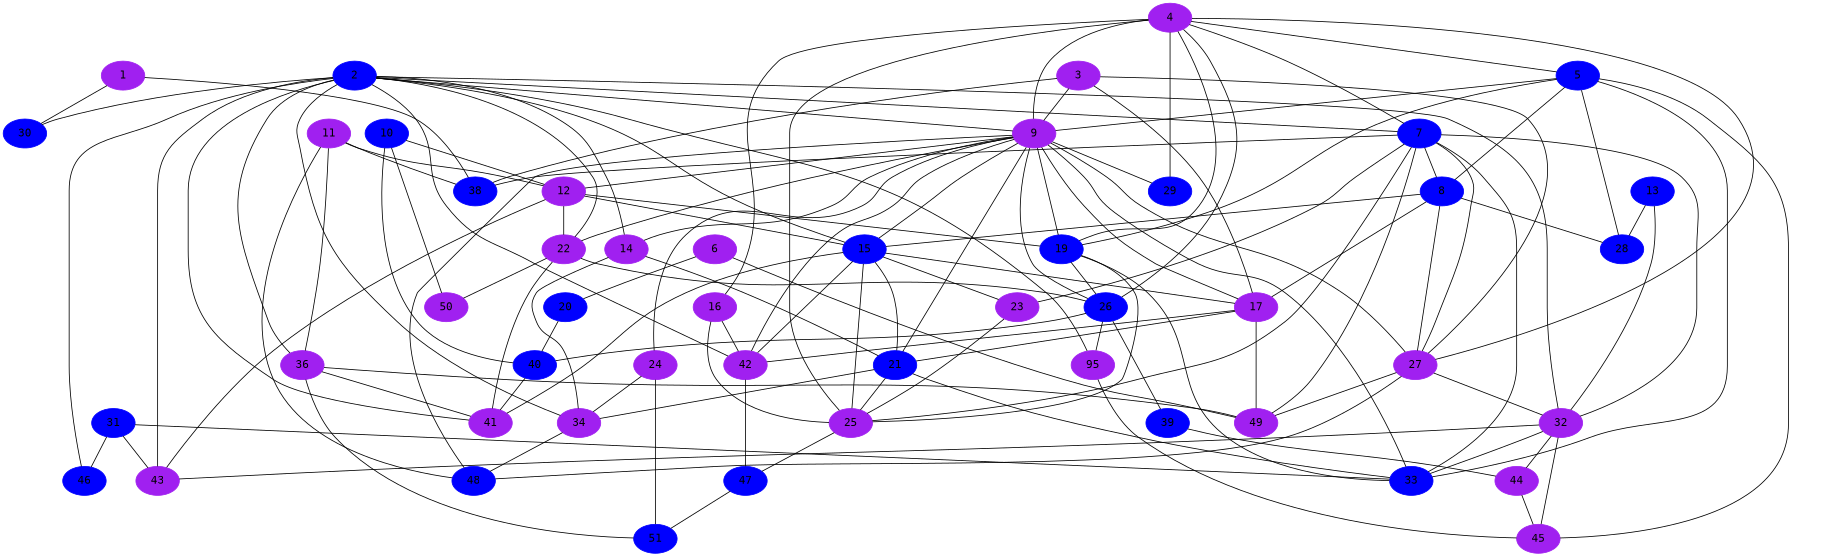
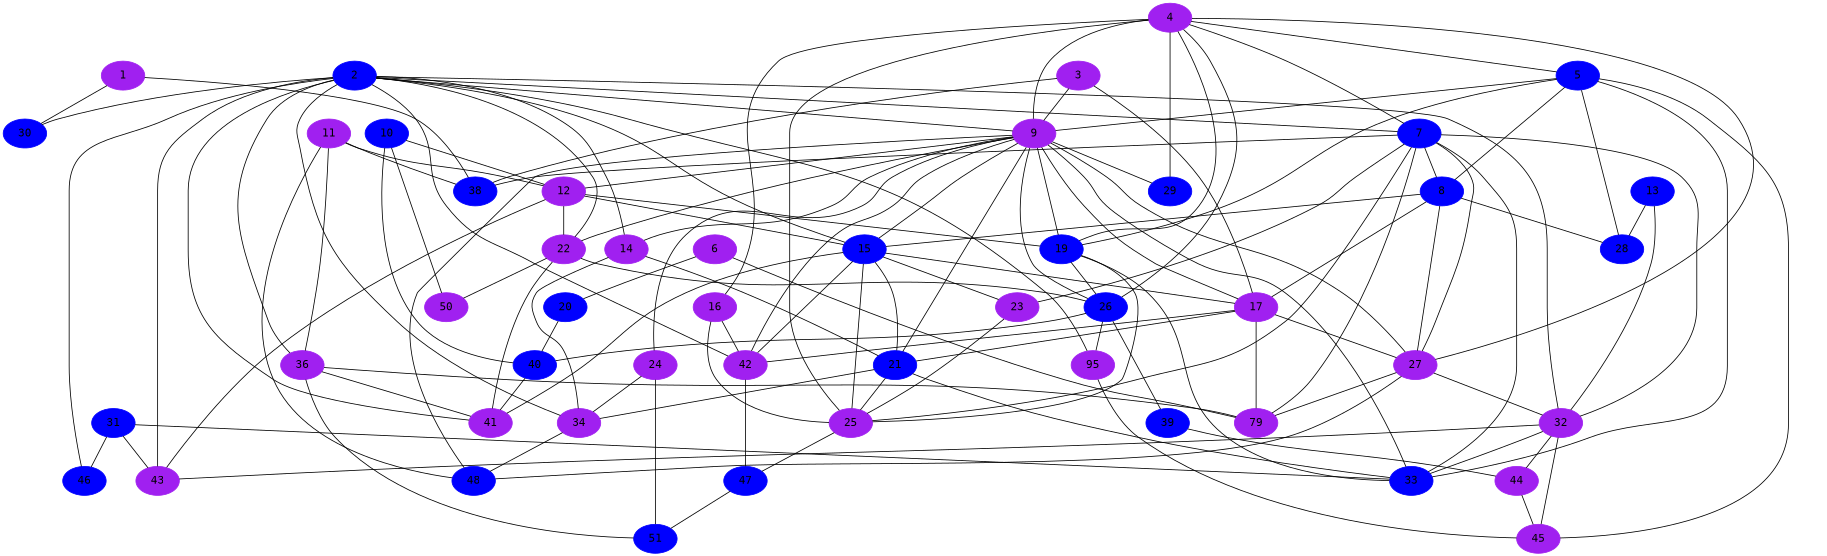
edge "3" -- "27": now "17" -- "27"
node "49": label "49" -> "79"
